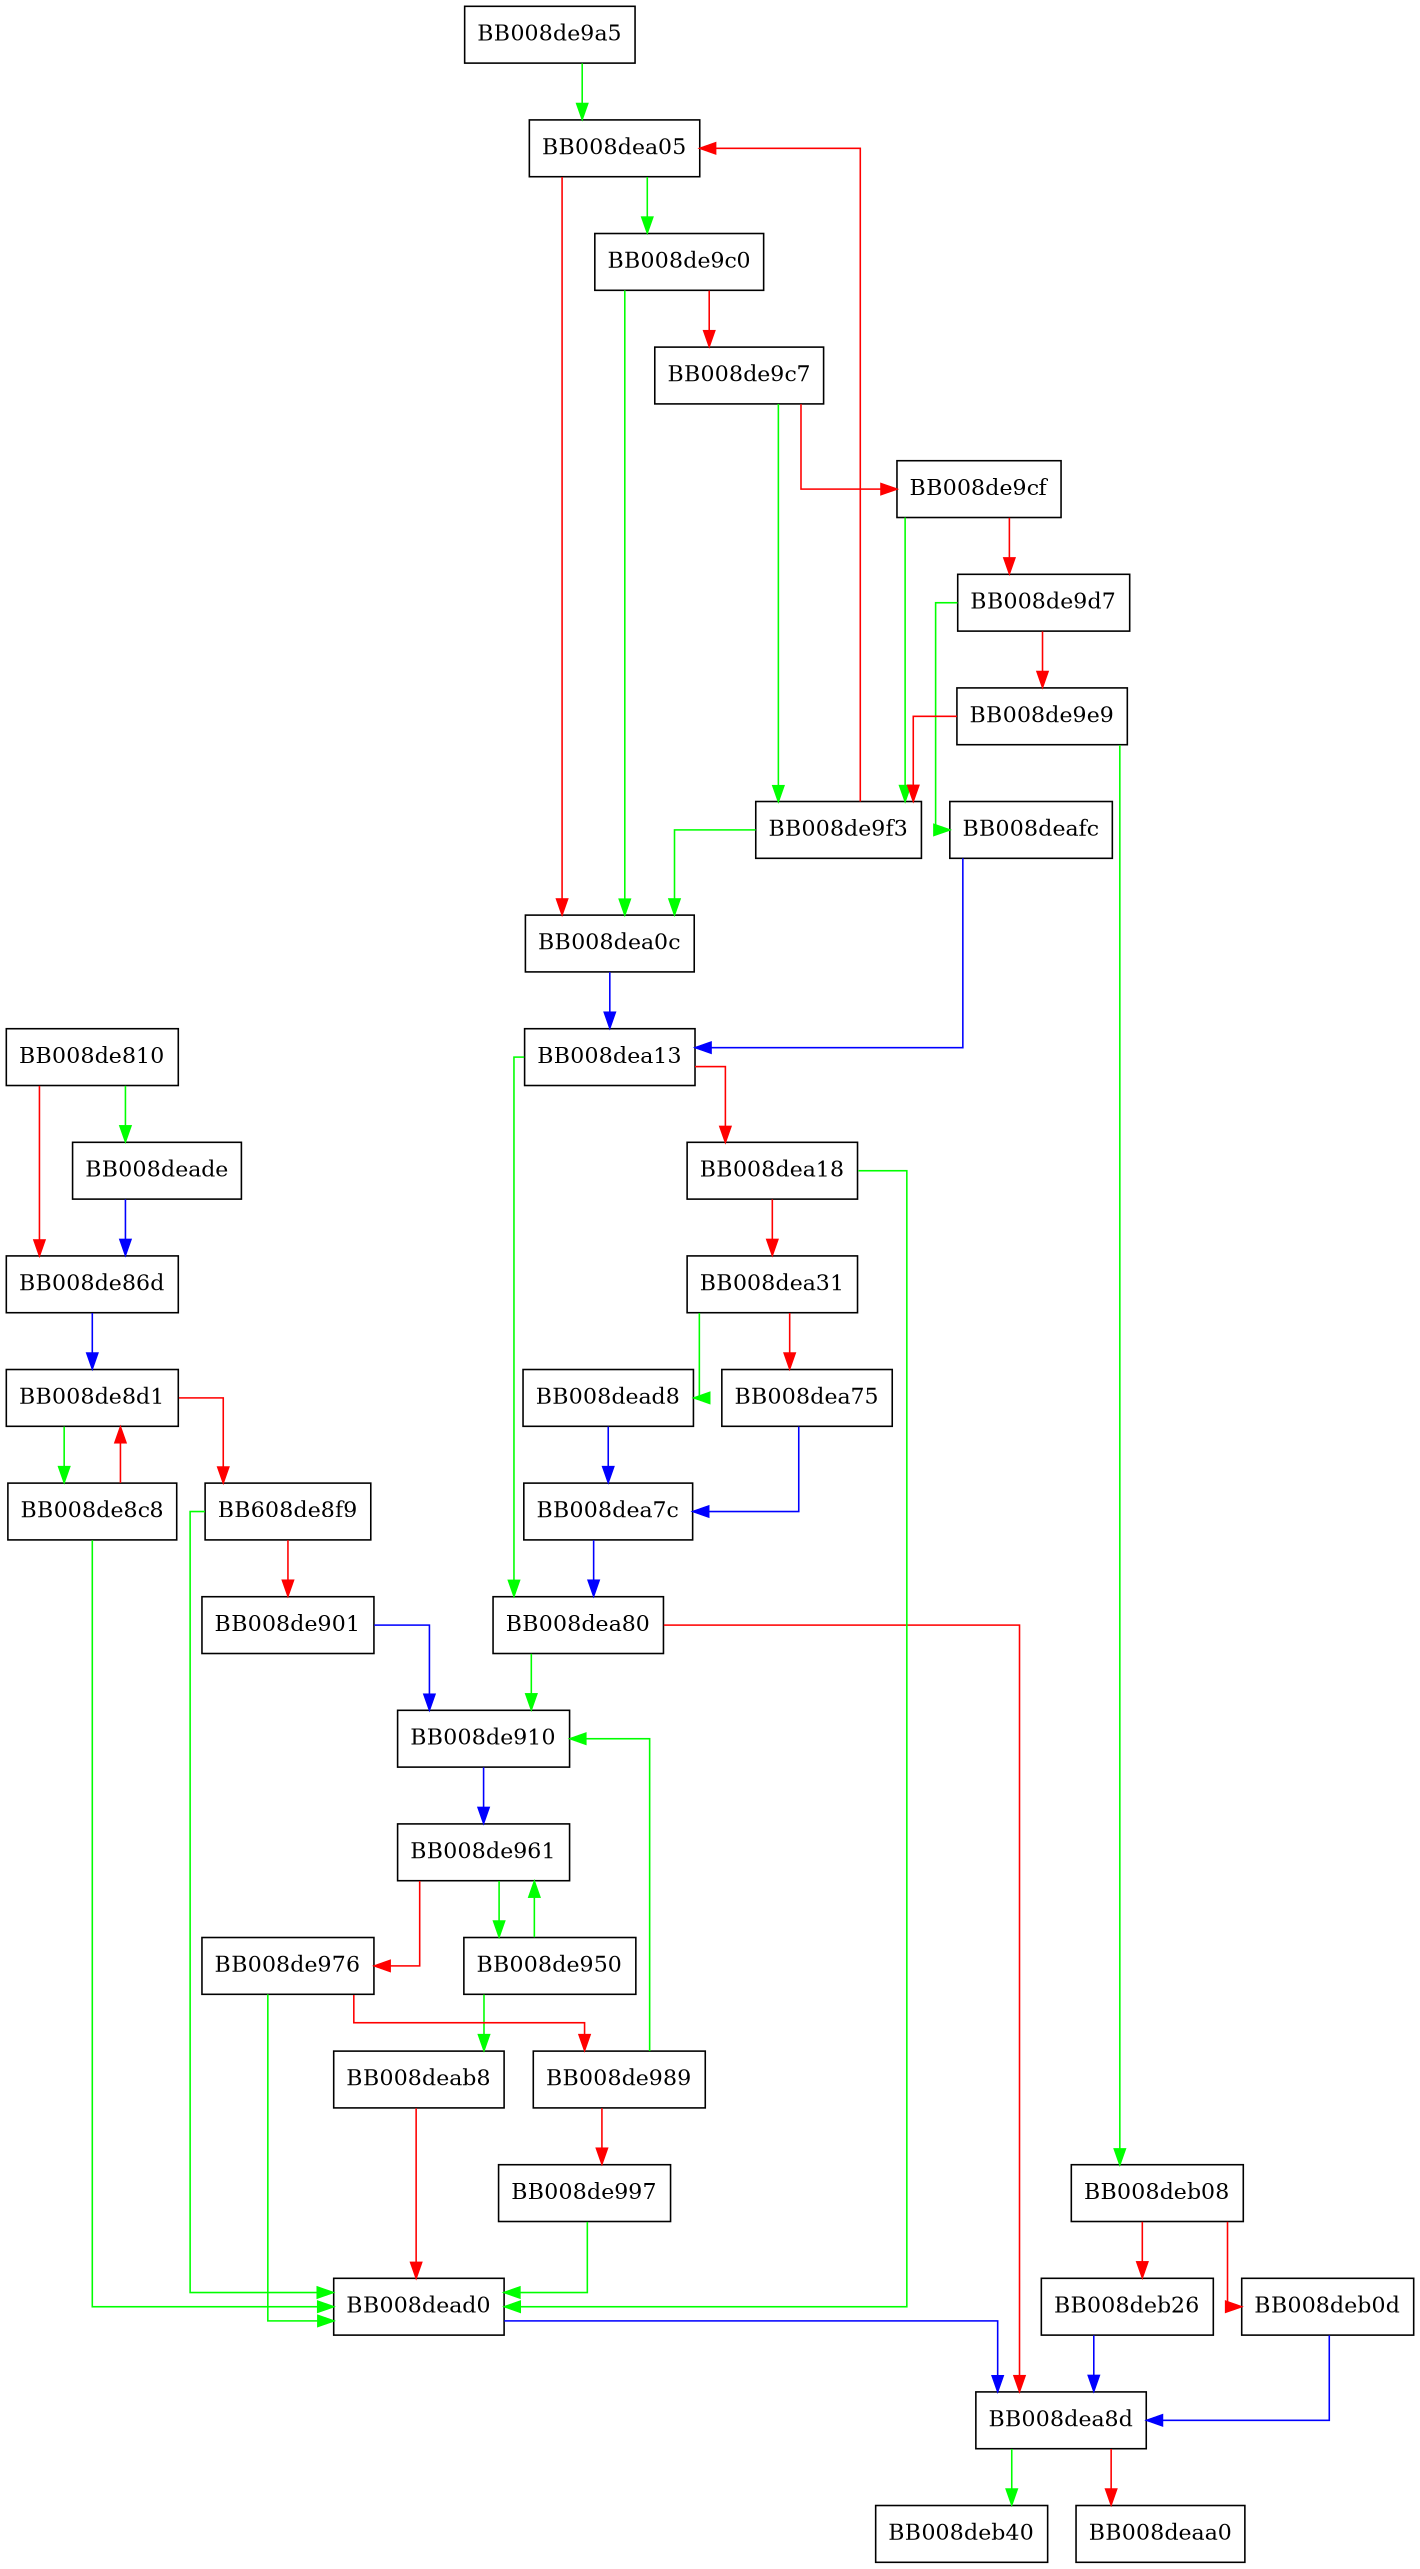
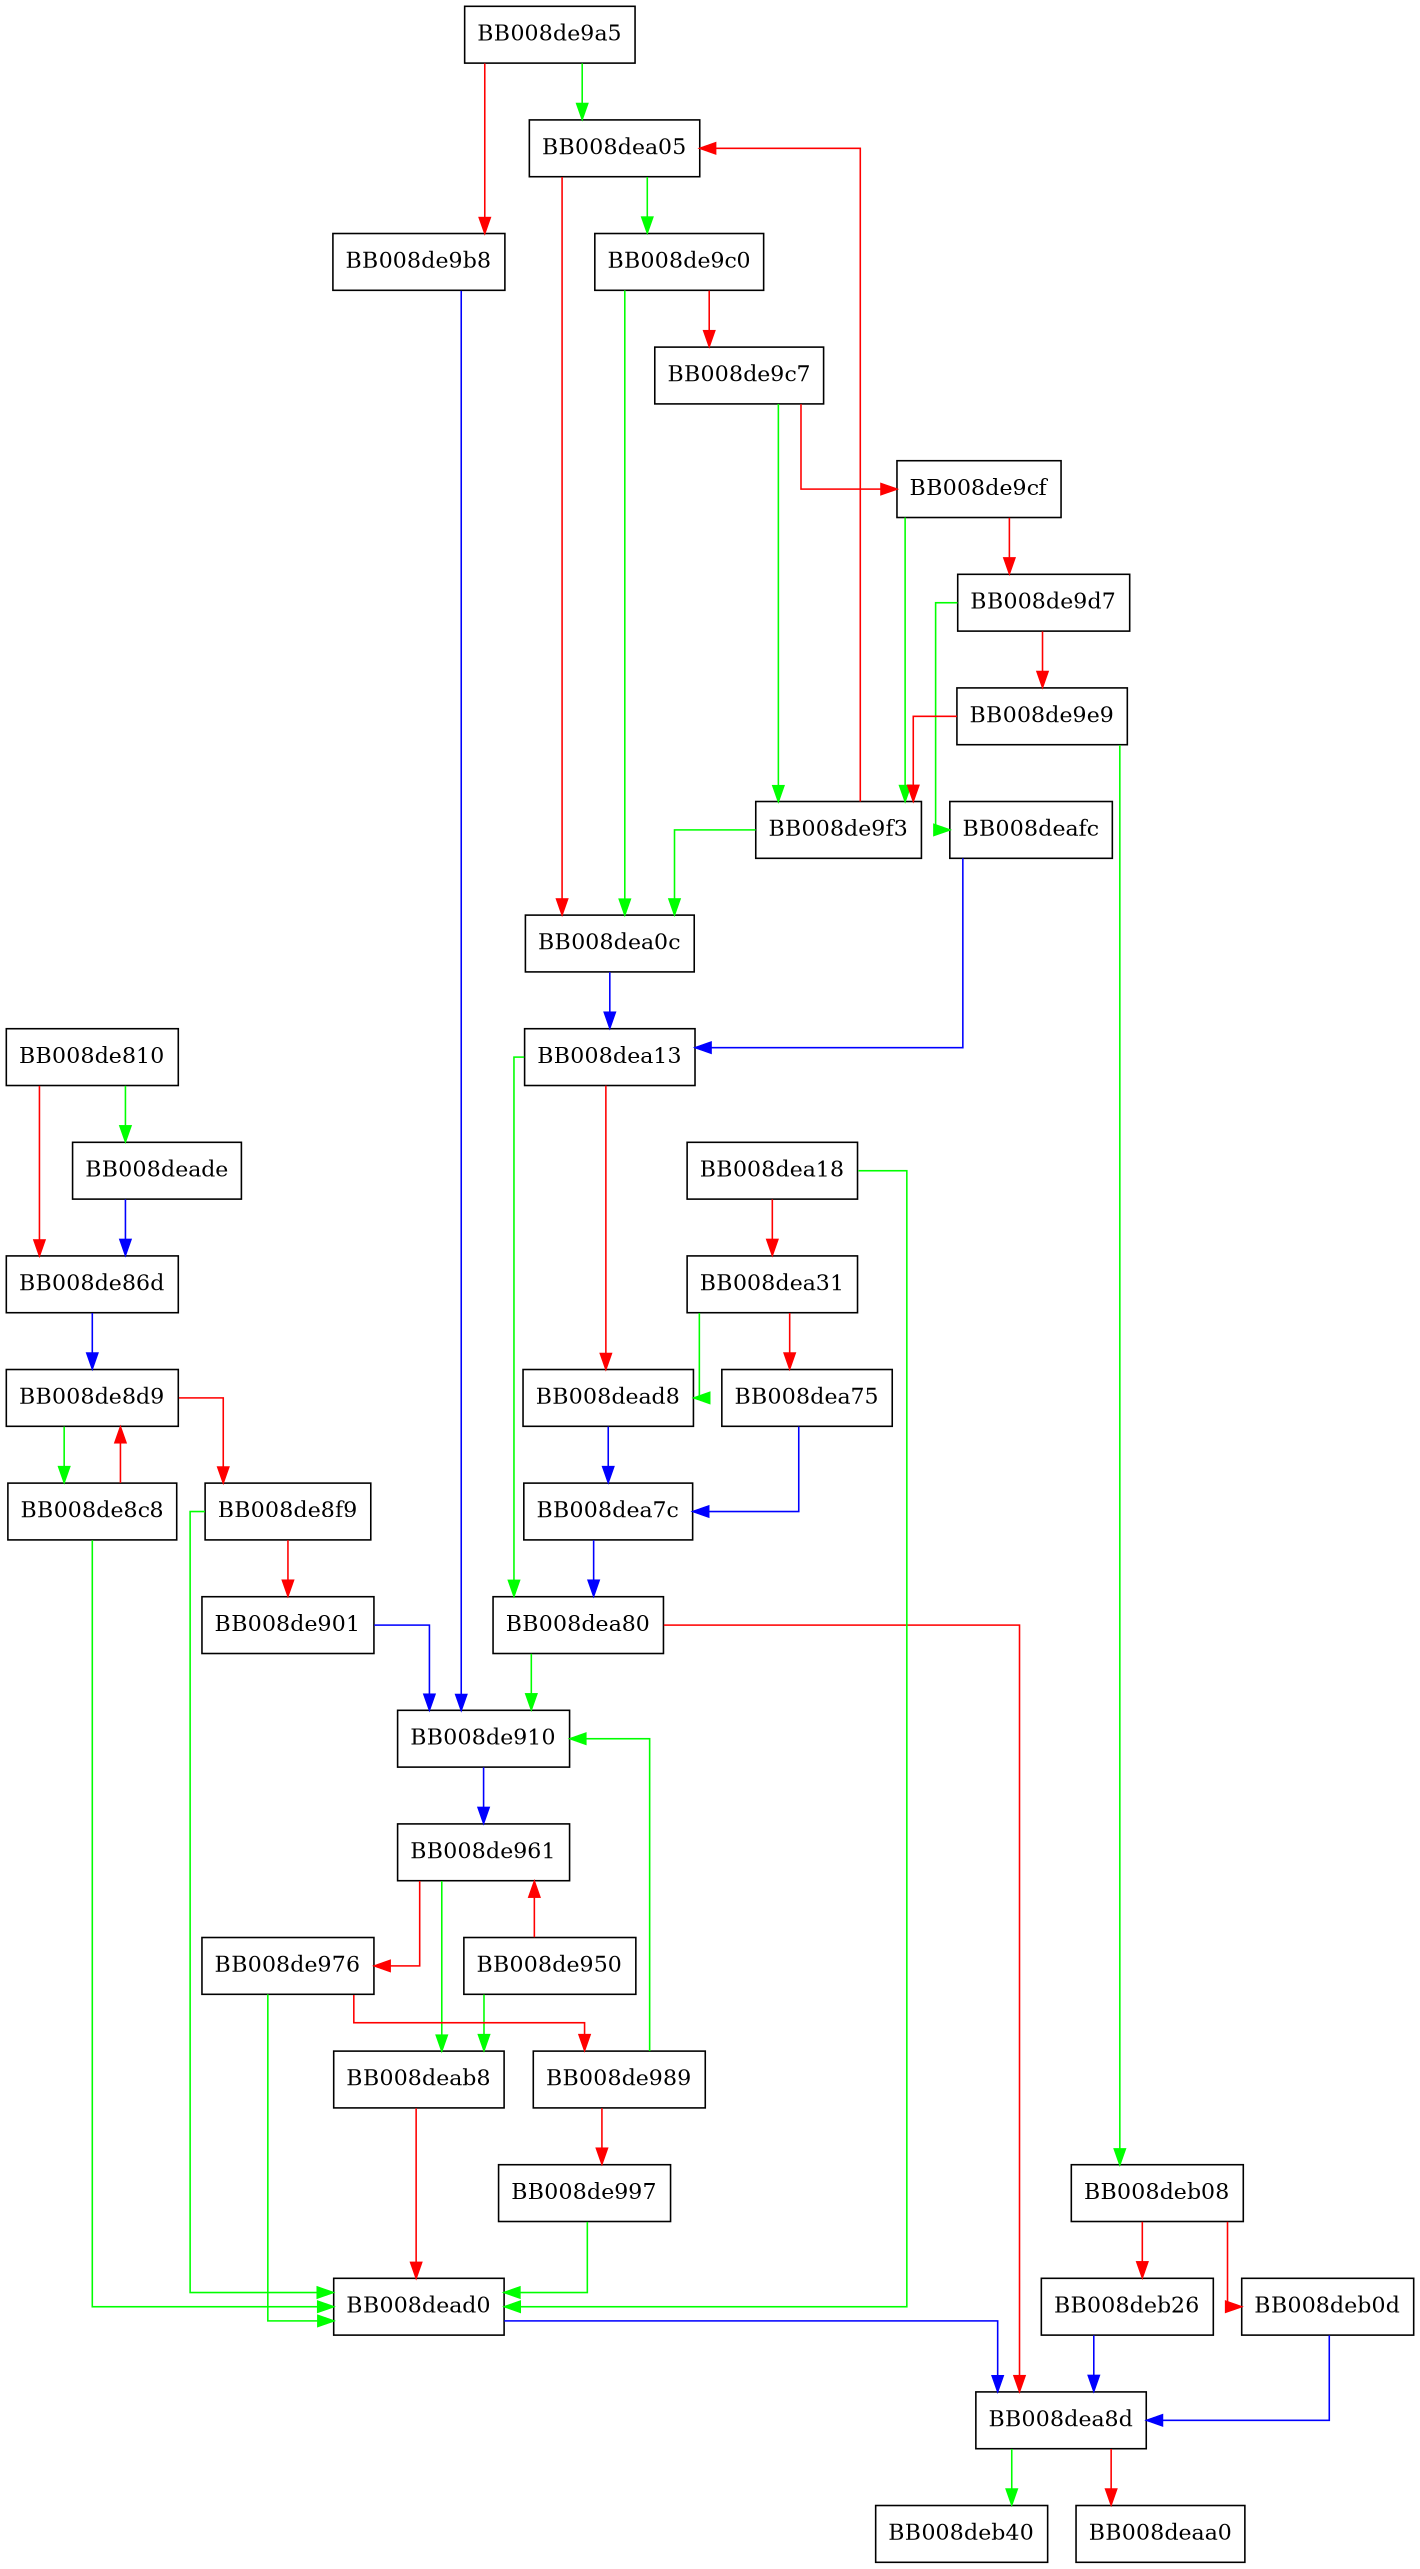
node "BB008de9b8": added
edge "BB008dea13" -> "BB008dea18": now "BB008dea13" -> "BB008dead8"
node "BB008de8d1": label "BB008de8d1" -> "BB008de8d9"
node "BB608de8f9": label "BB608de8f9" -> "BB008de8f9"
edge "BB008de961" -> "BB008de950": now "BB008de961" -> "BB008deab8"
edge "BB008de950" -> "BB008de961": color green -> red
